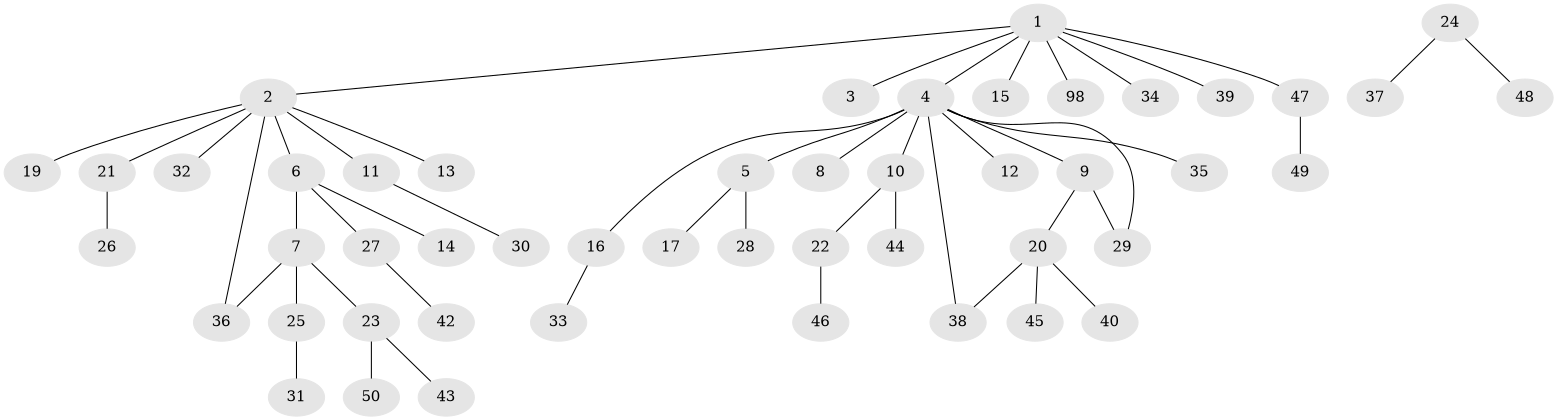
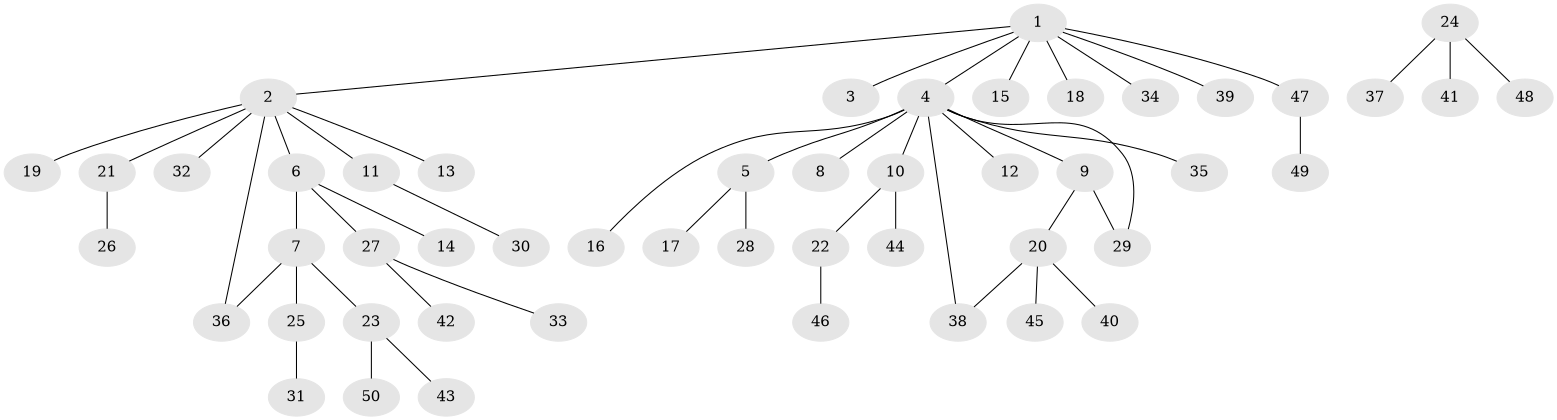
node "98": label "98" -> "18"
node "41": added
edge "16" -- "33": now "27" -- "33"
